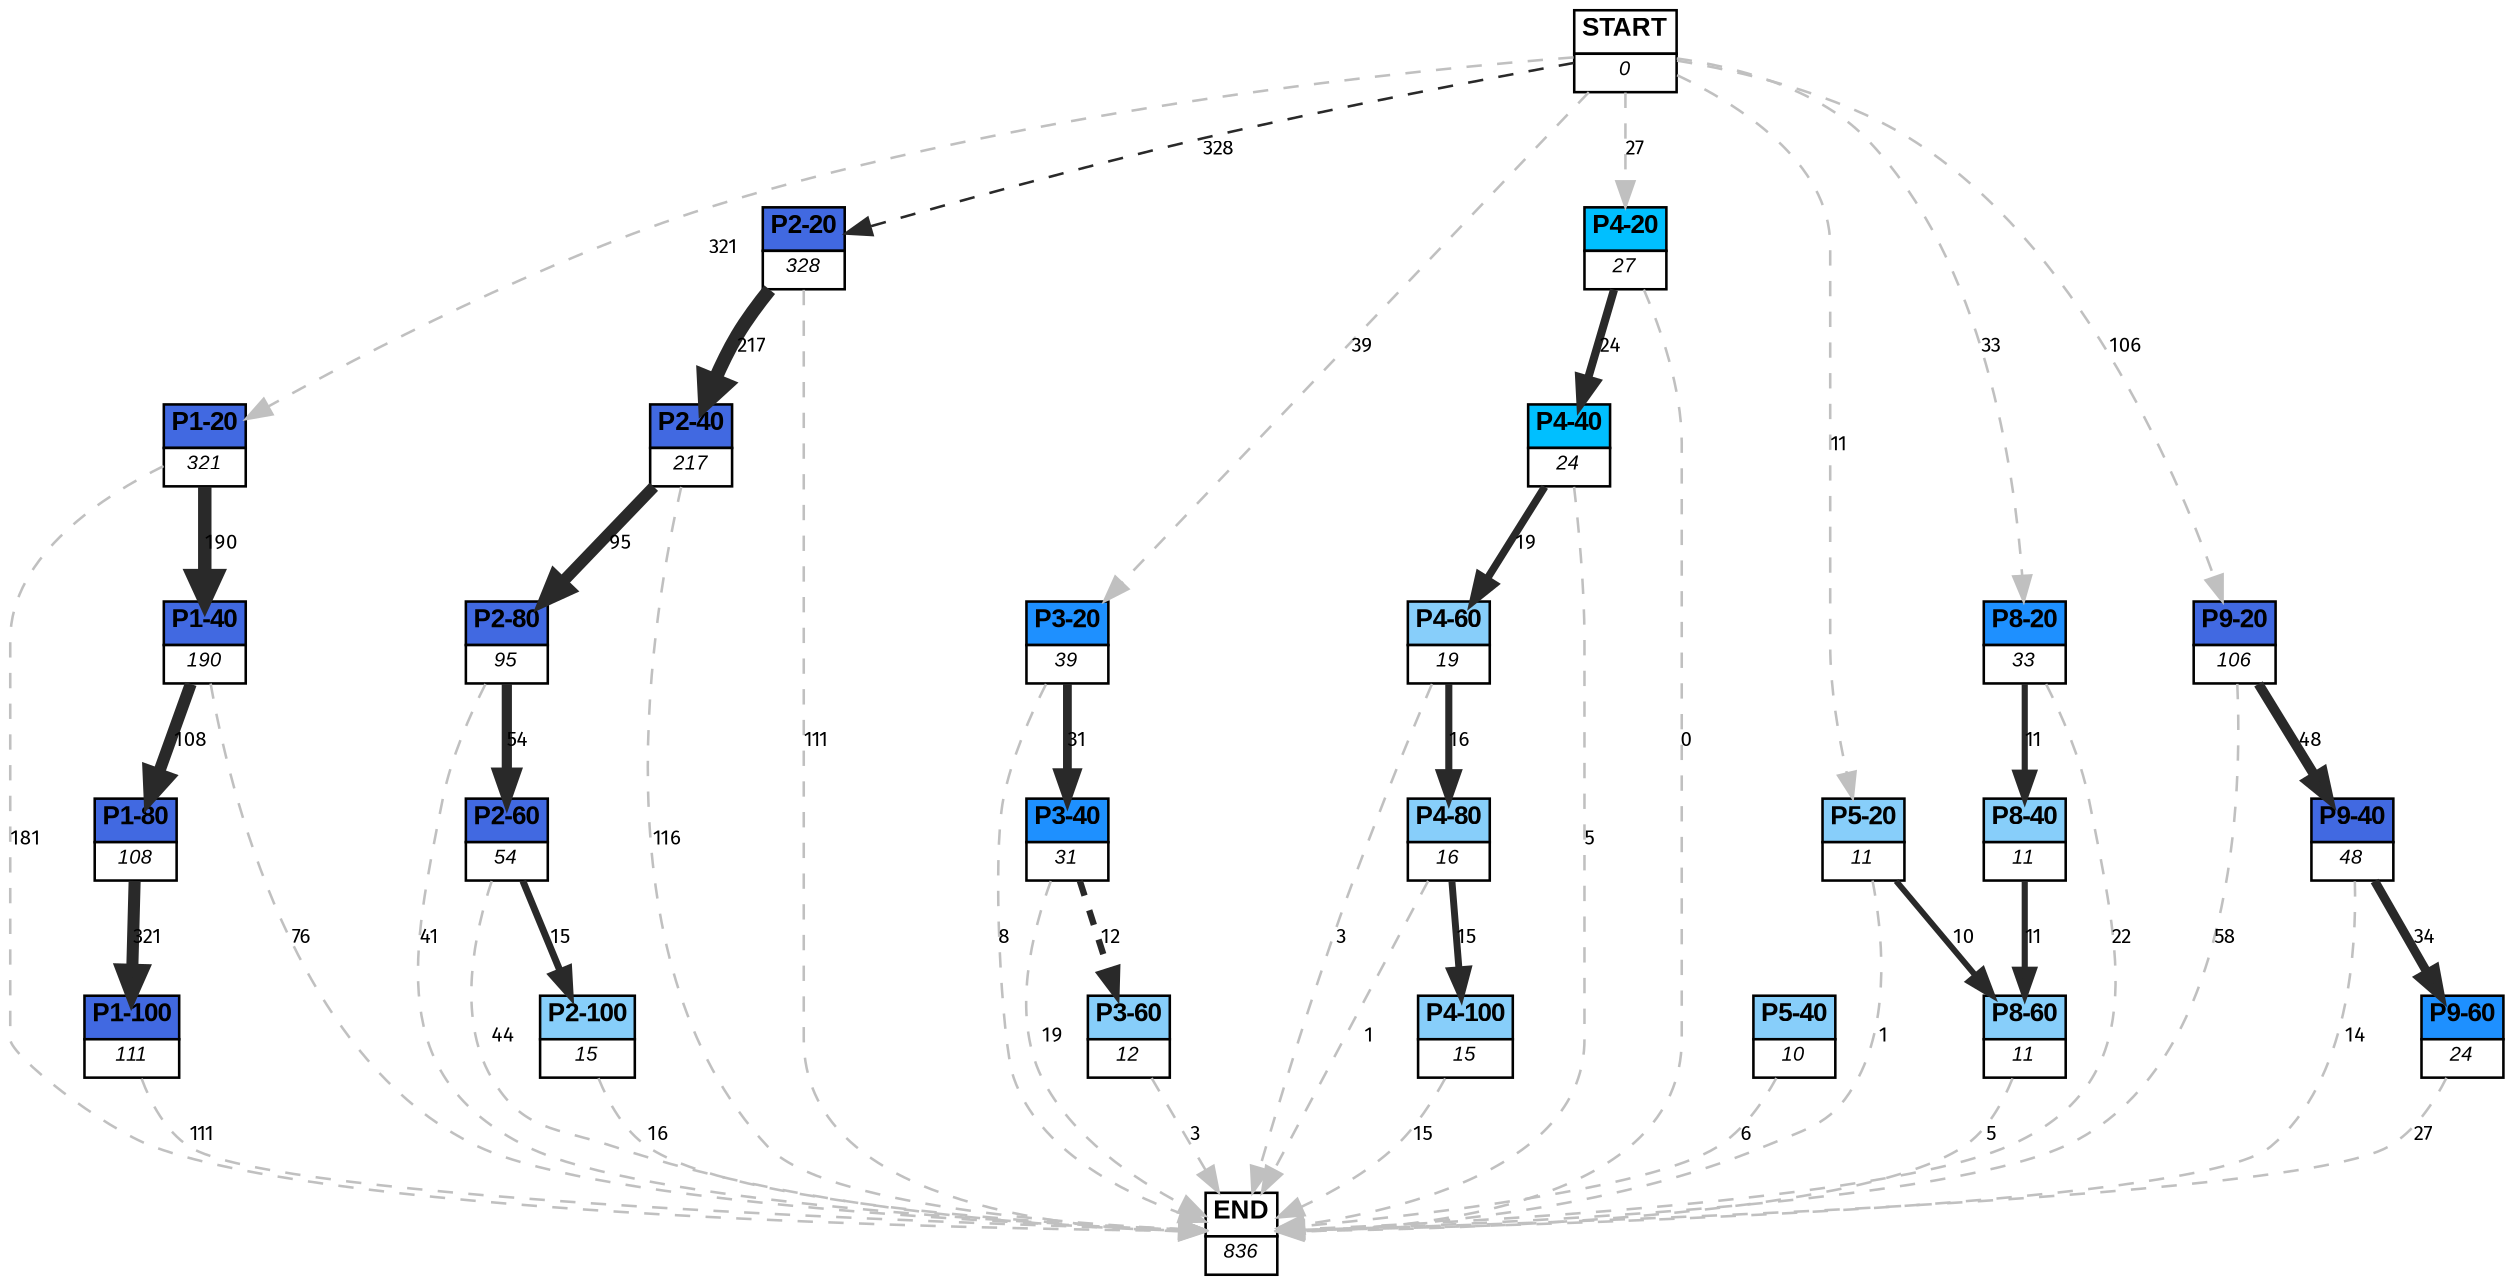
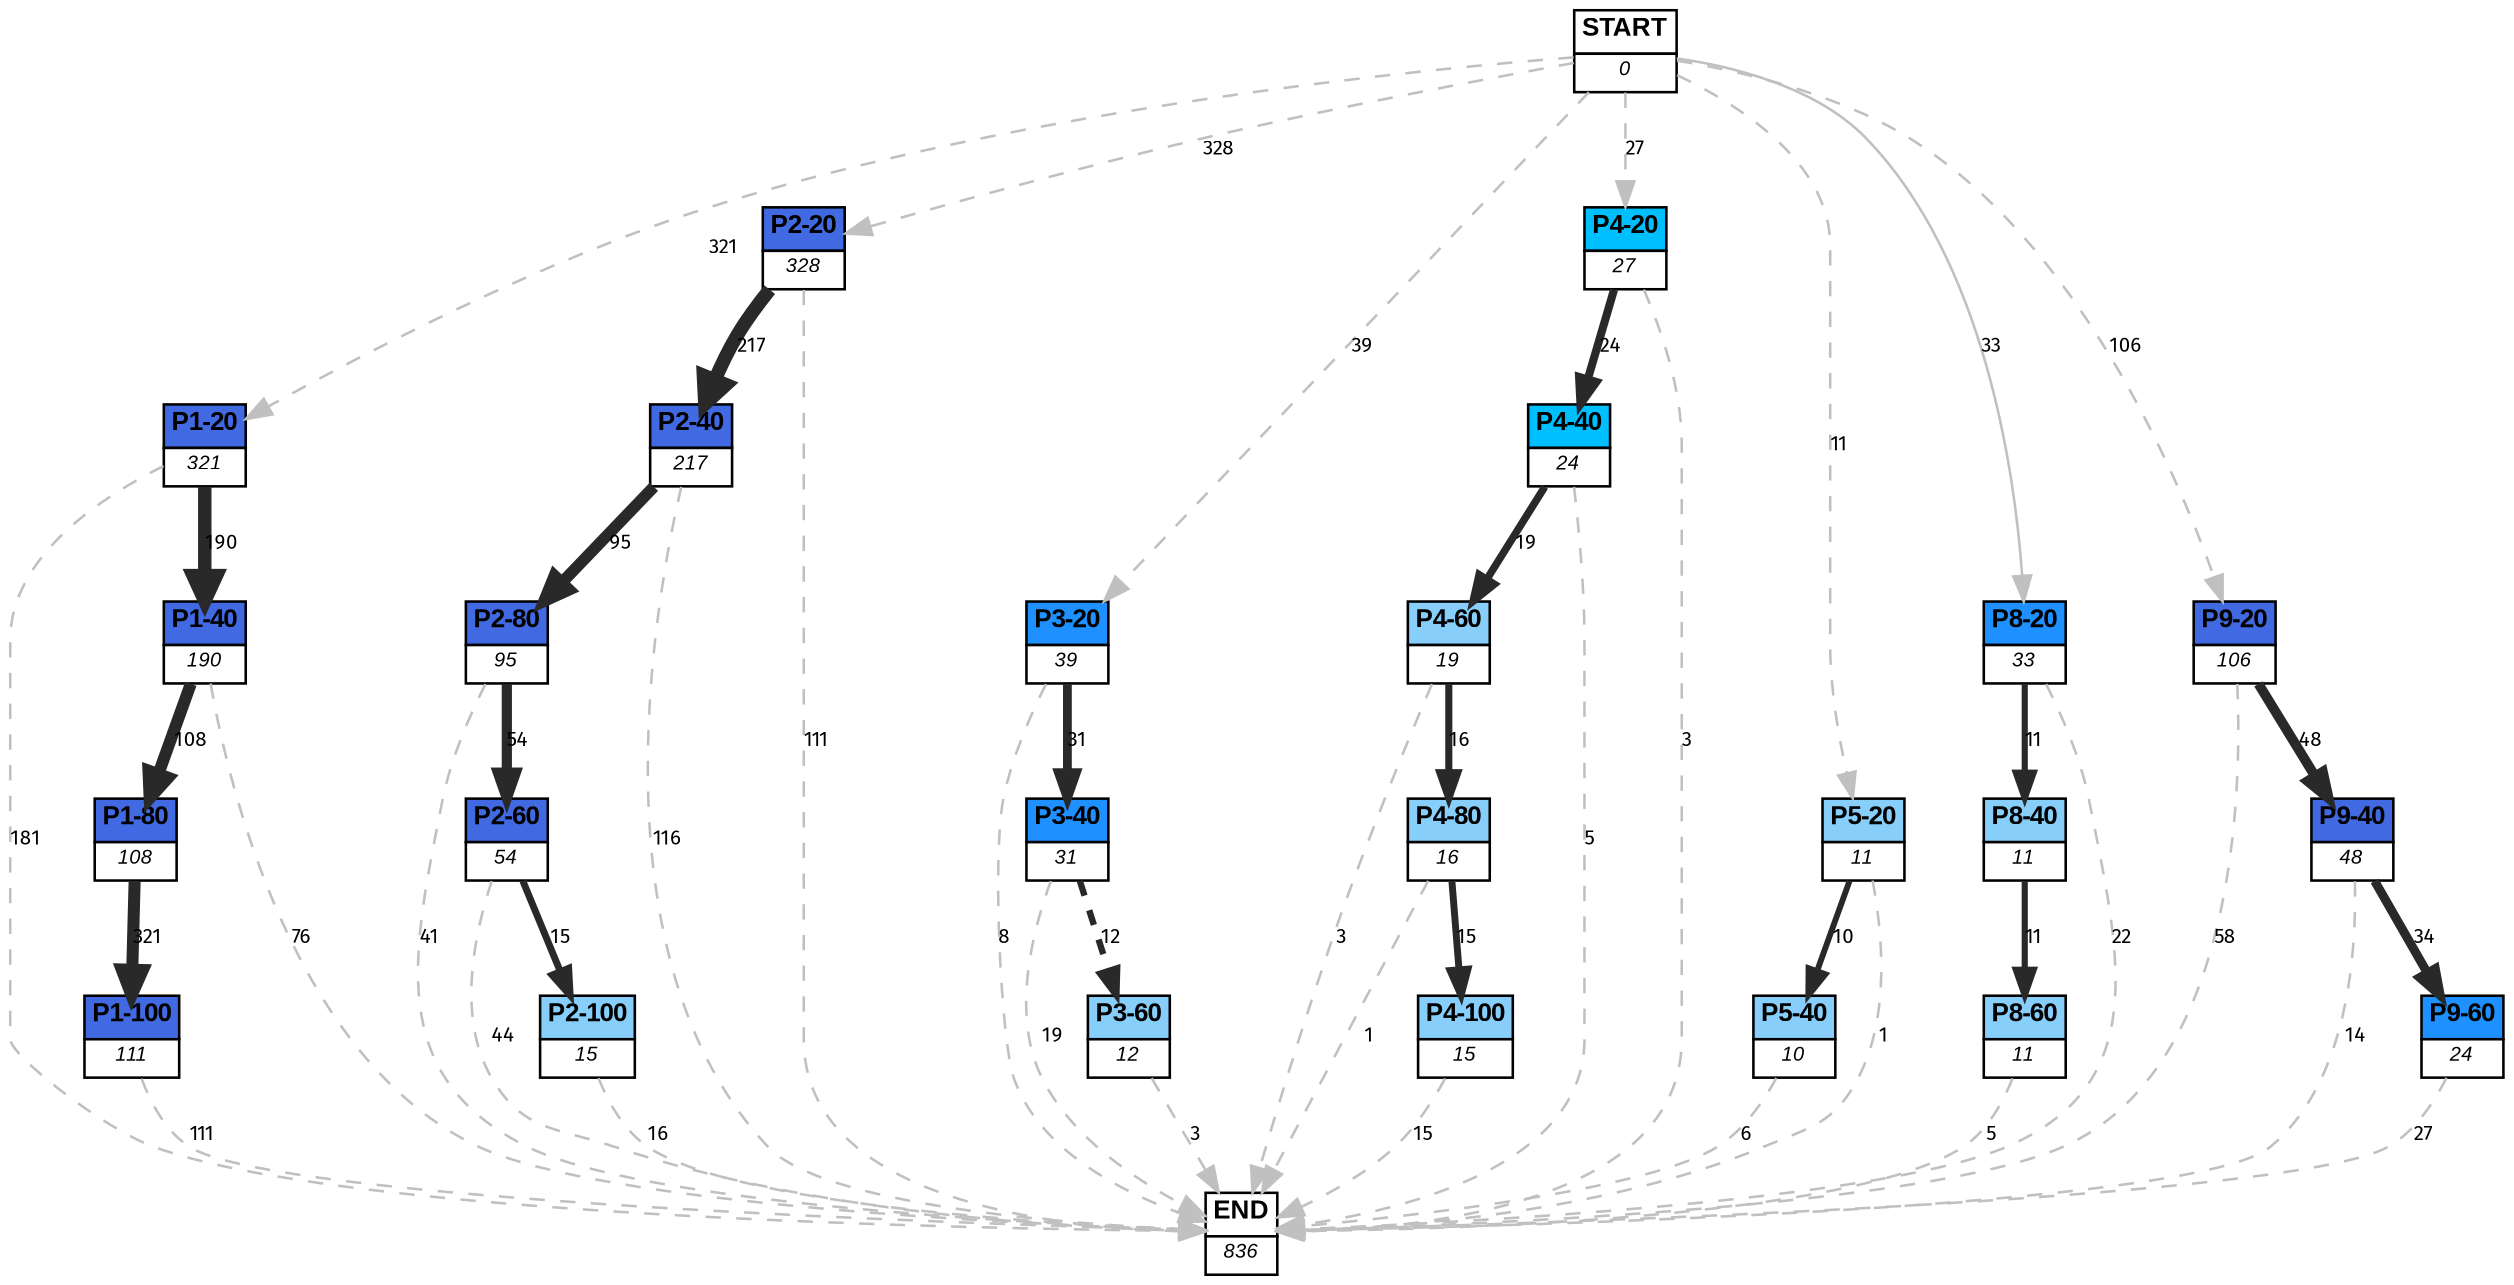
edge "START" -> "P2-20": color grey16 -> grey
edge "START" -> "P8-20": style dashed -> solid
edge "P4-20" -> "END": label "0" -> "3"
edge "P5-20" -> "P8-60": now "P5-20" -> "P5-40"
